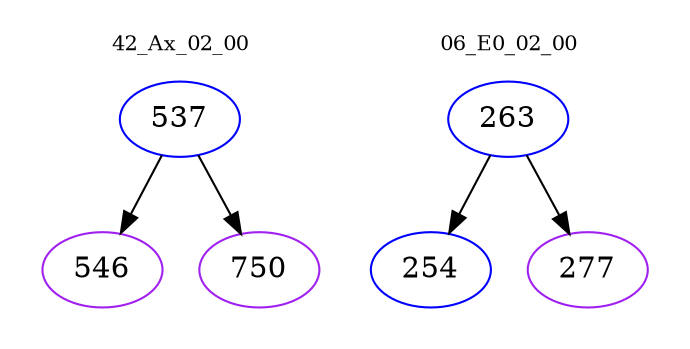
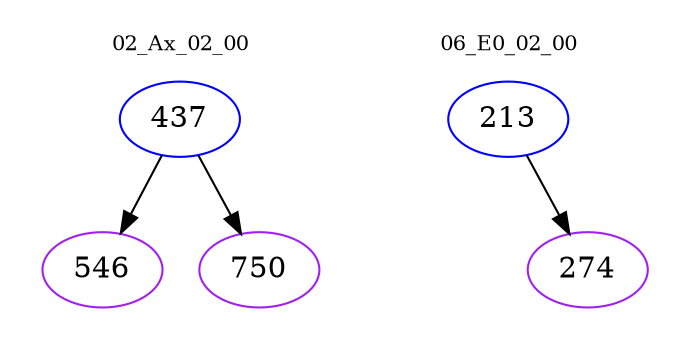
cluster "42_Ax_02_00": label "42_Ax_02_00" -> "02_Ax_02_00"
node "537": label "537" -> "437"
node "263": label "263" -> "213"
node "254": removed
node "277": label "277" -> "274"
